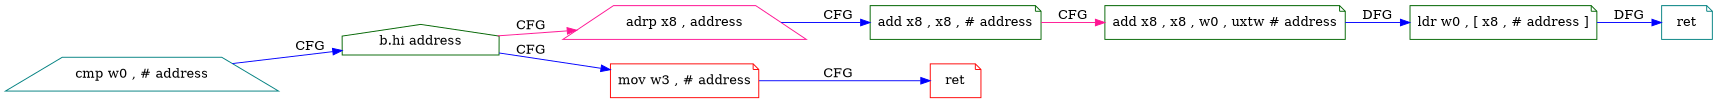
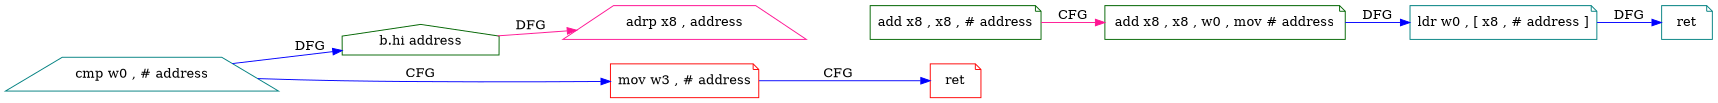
edge "adrp x8 , address" -> "add x8 , x8 , # address": removed, label "CFG"
node "add x8 , x8 , w0 , uxtw # address": label "add x8 , x8 , w0 , uxtw # address" -> "add x8 , x8 , w0 , mov # address"
node "ldr w0 , [ x8 , # address ]": color darkgreen -> teal
edge "b.hi address" -> "adrp x8 , address": label "CFG" -> "DFG"
edge "cmp w0 , # address" -> "b.hi address": label "CFG" -> "DFG"
edge "b.hi address" -> "mov w3 , # address": now "cmp w0 , # address" -> "mov w3 , # address"
